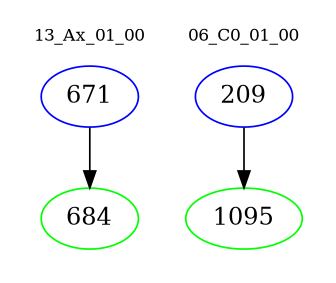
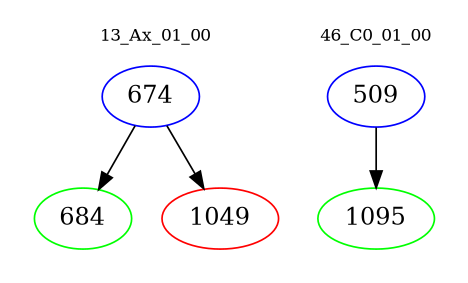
cluster "06_C0_01_00": label "06_C0_01_00" -> "46_C0_01_00"
node "671": label "671" -> "674"
node "209": label "209" -> "509"
node "1049": added
